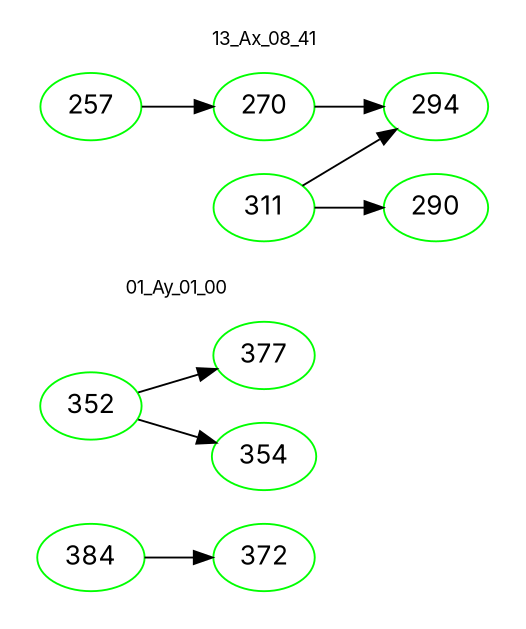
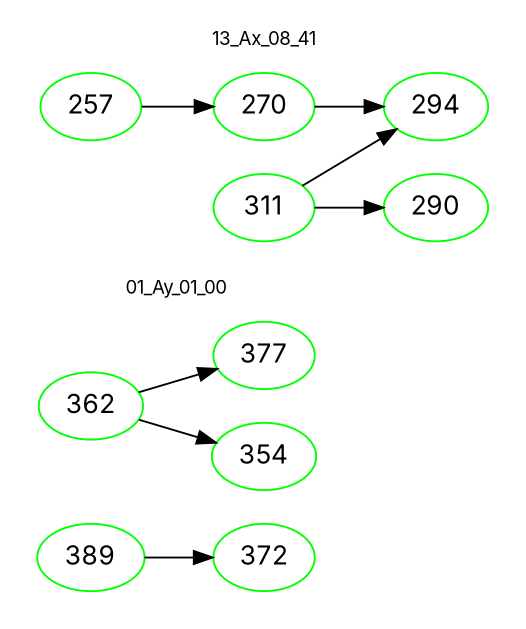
node "352": label "352" -> "362"
node "384": label "384" -> "389"
